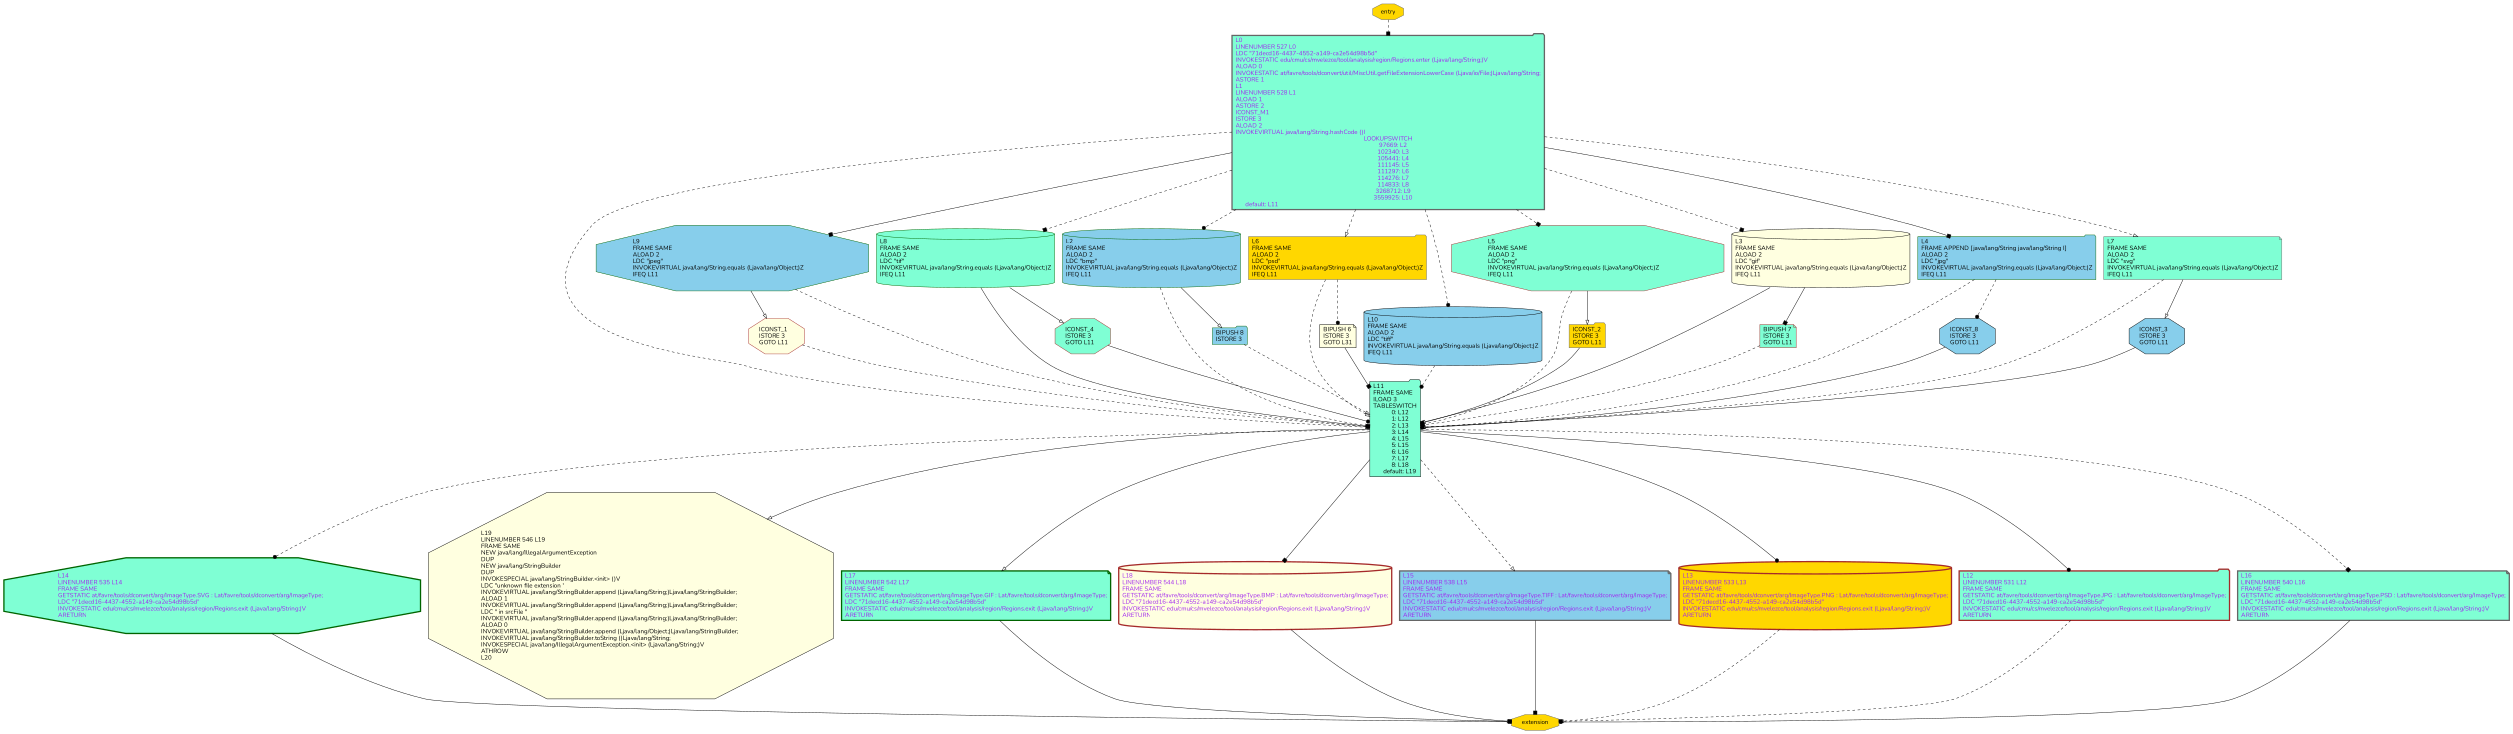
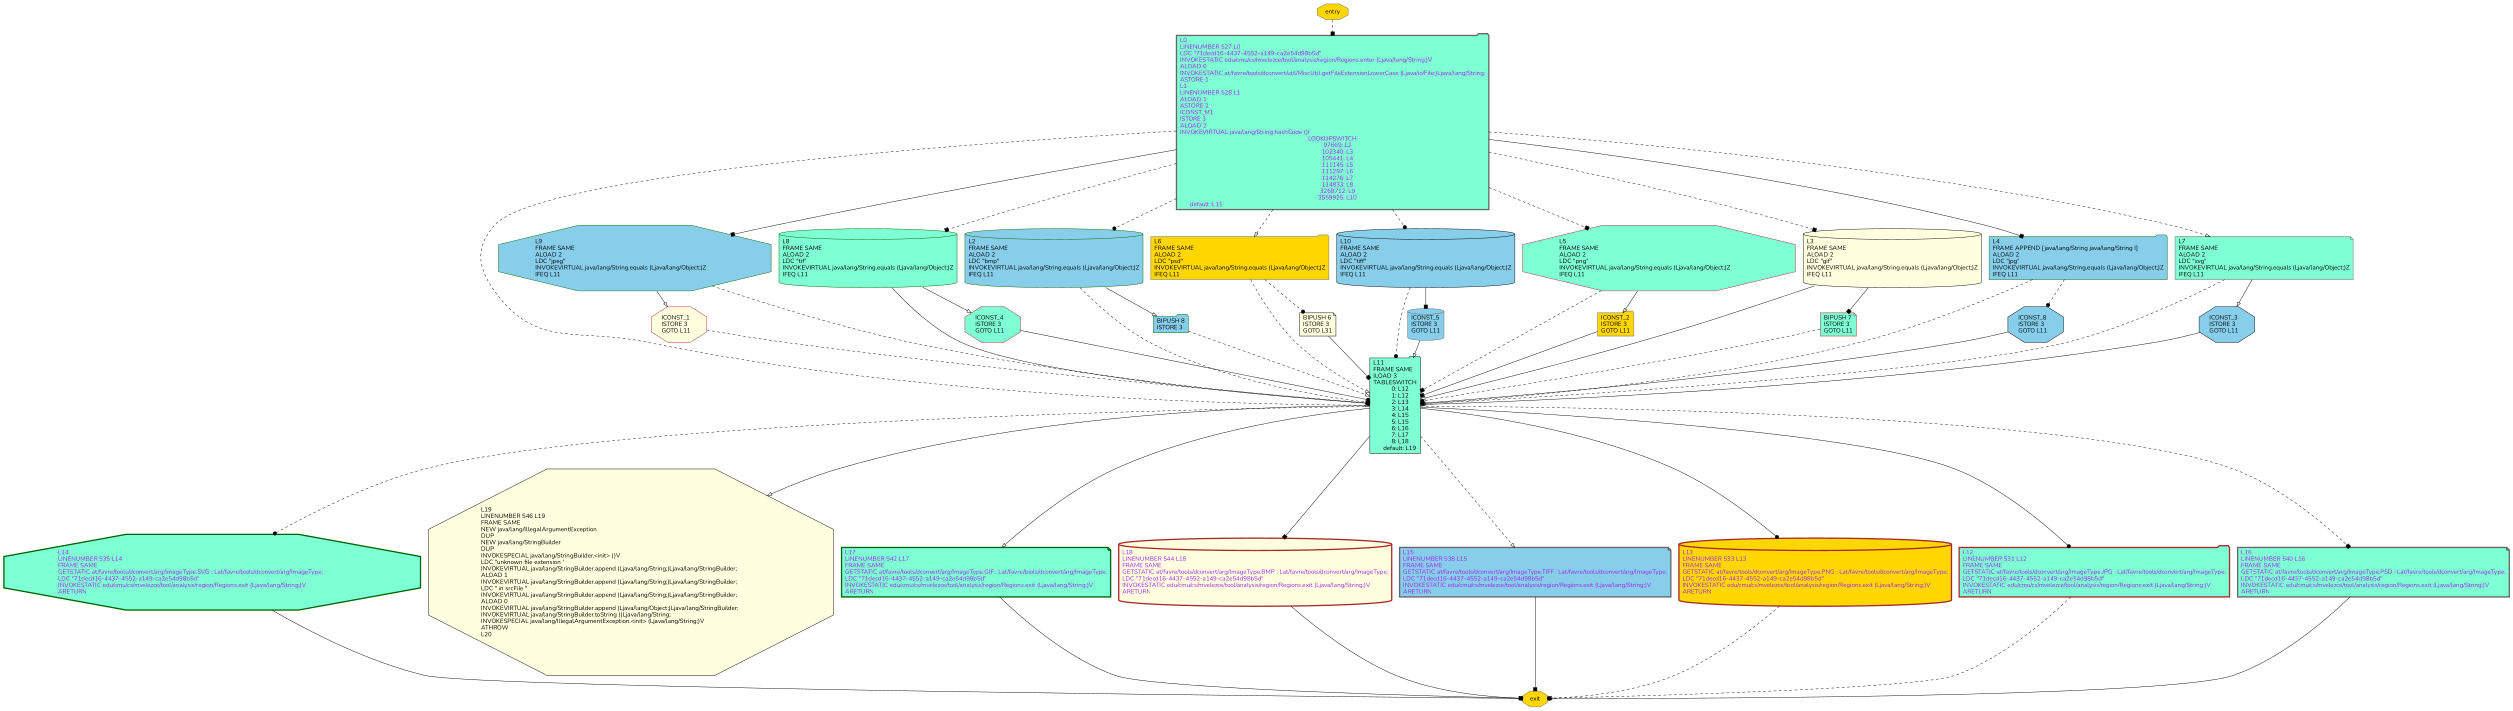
node "ICONST_5 ISTORE 3 GOTO L11": added
node "extension": label "extension" -> "exit"
